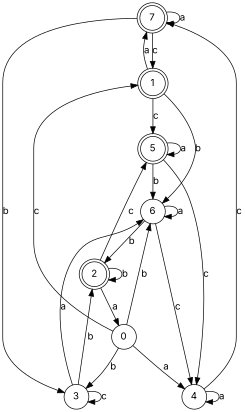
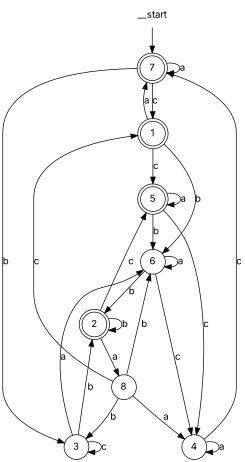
node "__start": added
node "0": label "0" -> "8"
